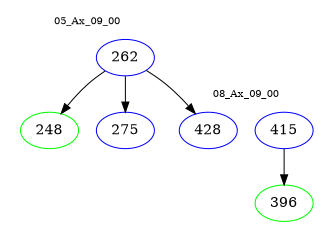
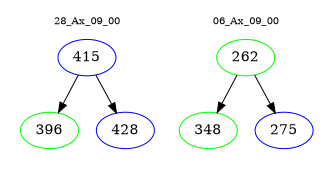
cluster "05_Ax_09_00": label "05_Ax_09_00" -> "06_Ax_09_00"
node "262": color blue -> green
edge "262" -> "428": now "415" -> "428"
cluster "08_Ax_09_00": label "08_Ax_09_00" -> "28_Ax_09_00"
node "248": label "248" -> "348"
